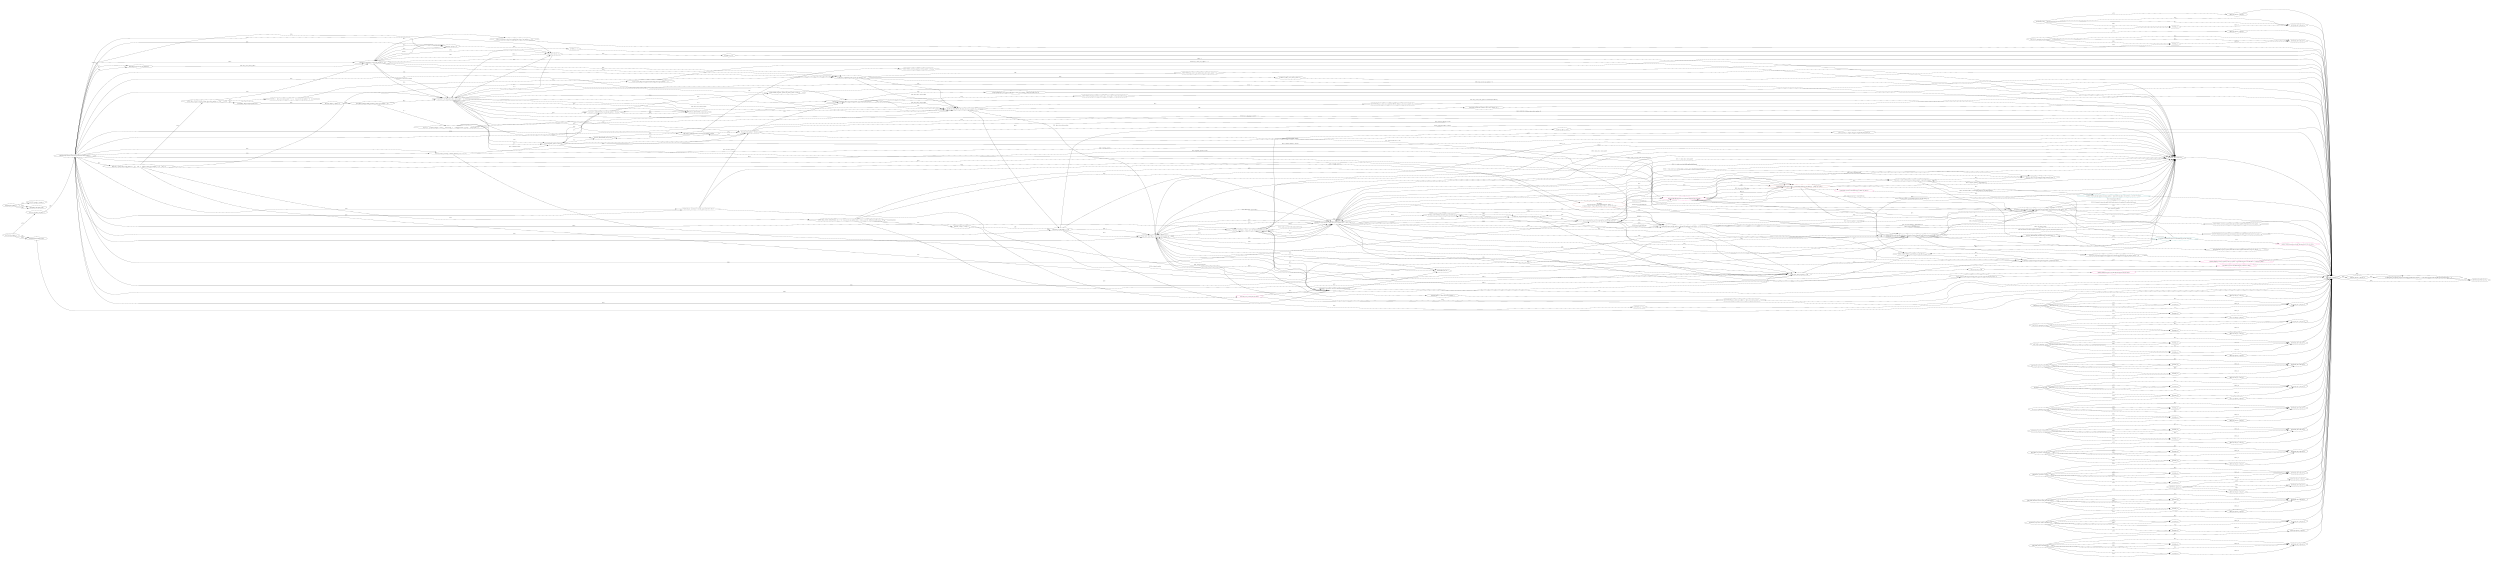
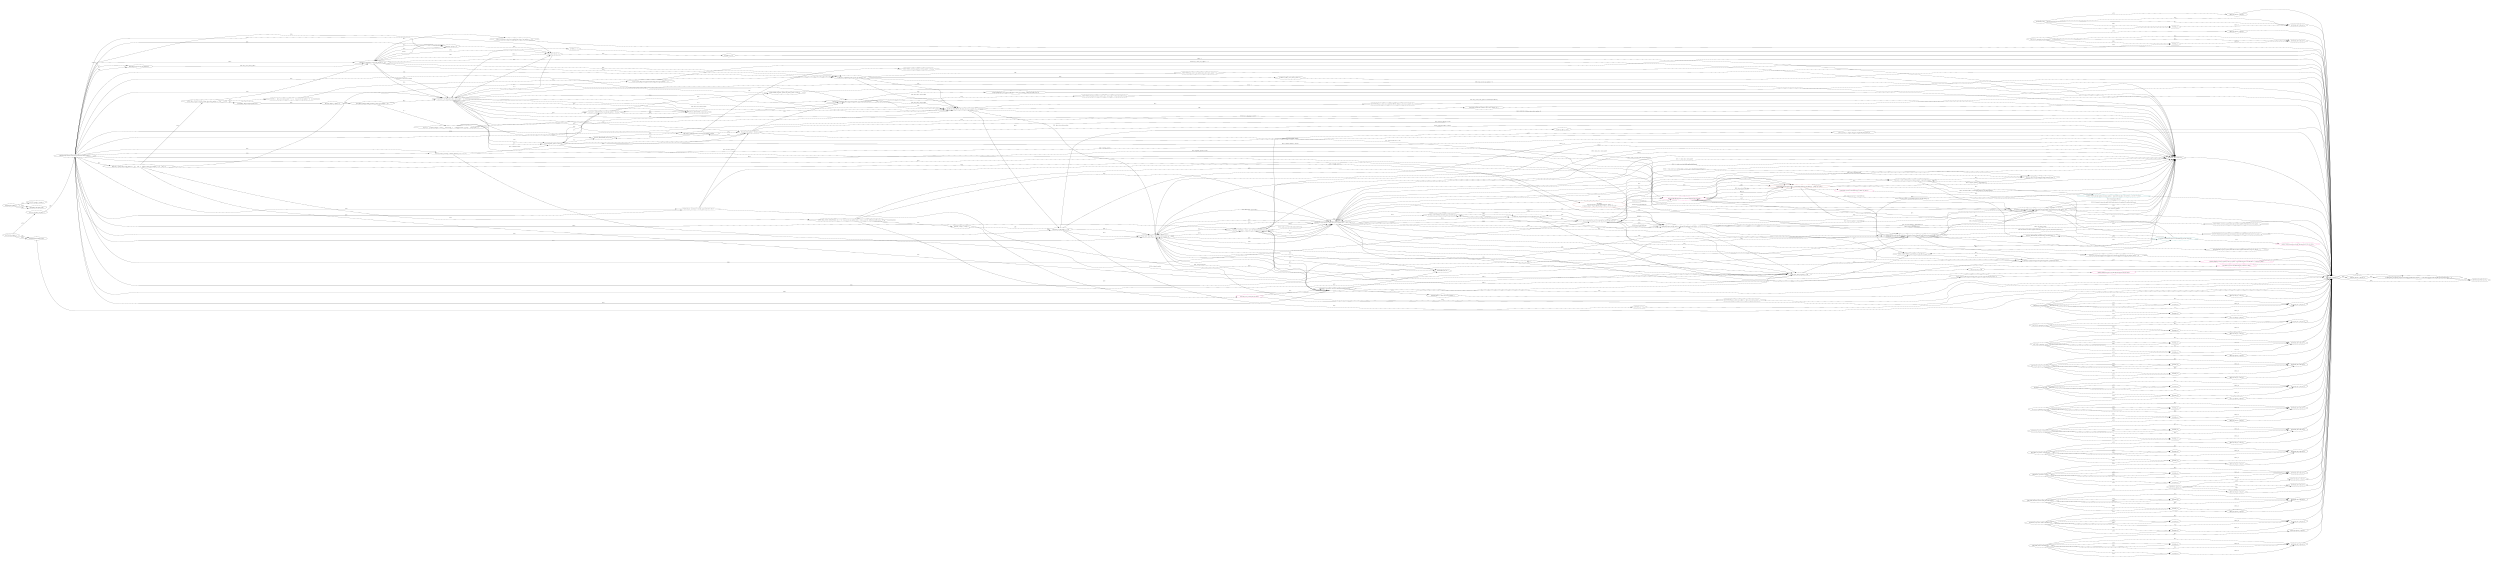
edge "(<operator>.lessThan,i < days_since_last_update)" -> "(IDENTIFIER,i,i < days_since_last_update)": now "(<operator>.cast,static_cast<int>(kNumDaysInHistory))" -> "(IDENTIFIER,i,i < days_since_last_update)"
